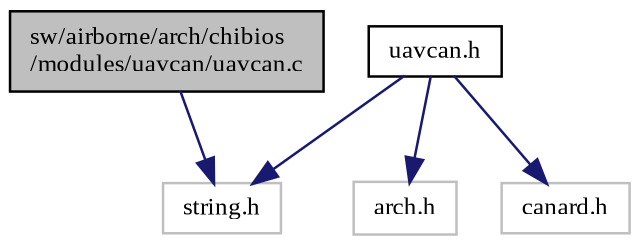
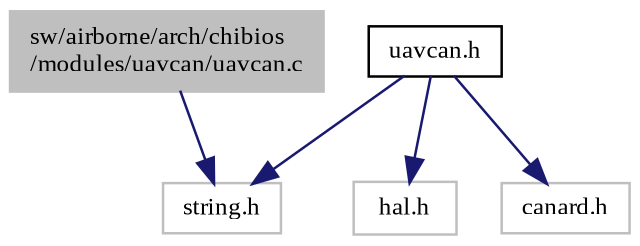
node "sw/airborne/arch/chibios /modules/uavcan/uavcan.c": color black -> grey75
node "arch.h": label "arch.h" -> "hal.h"
